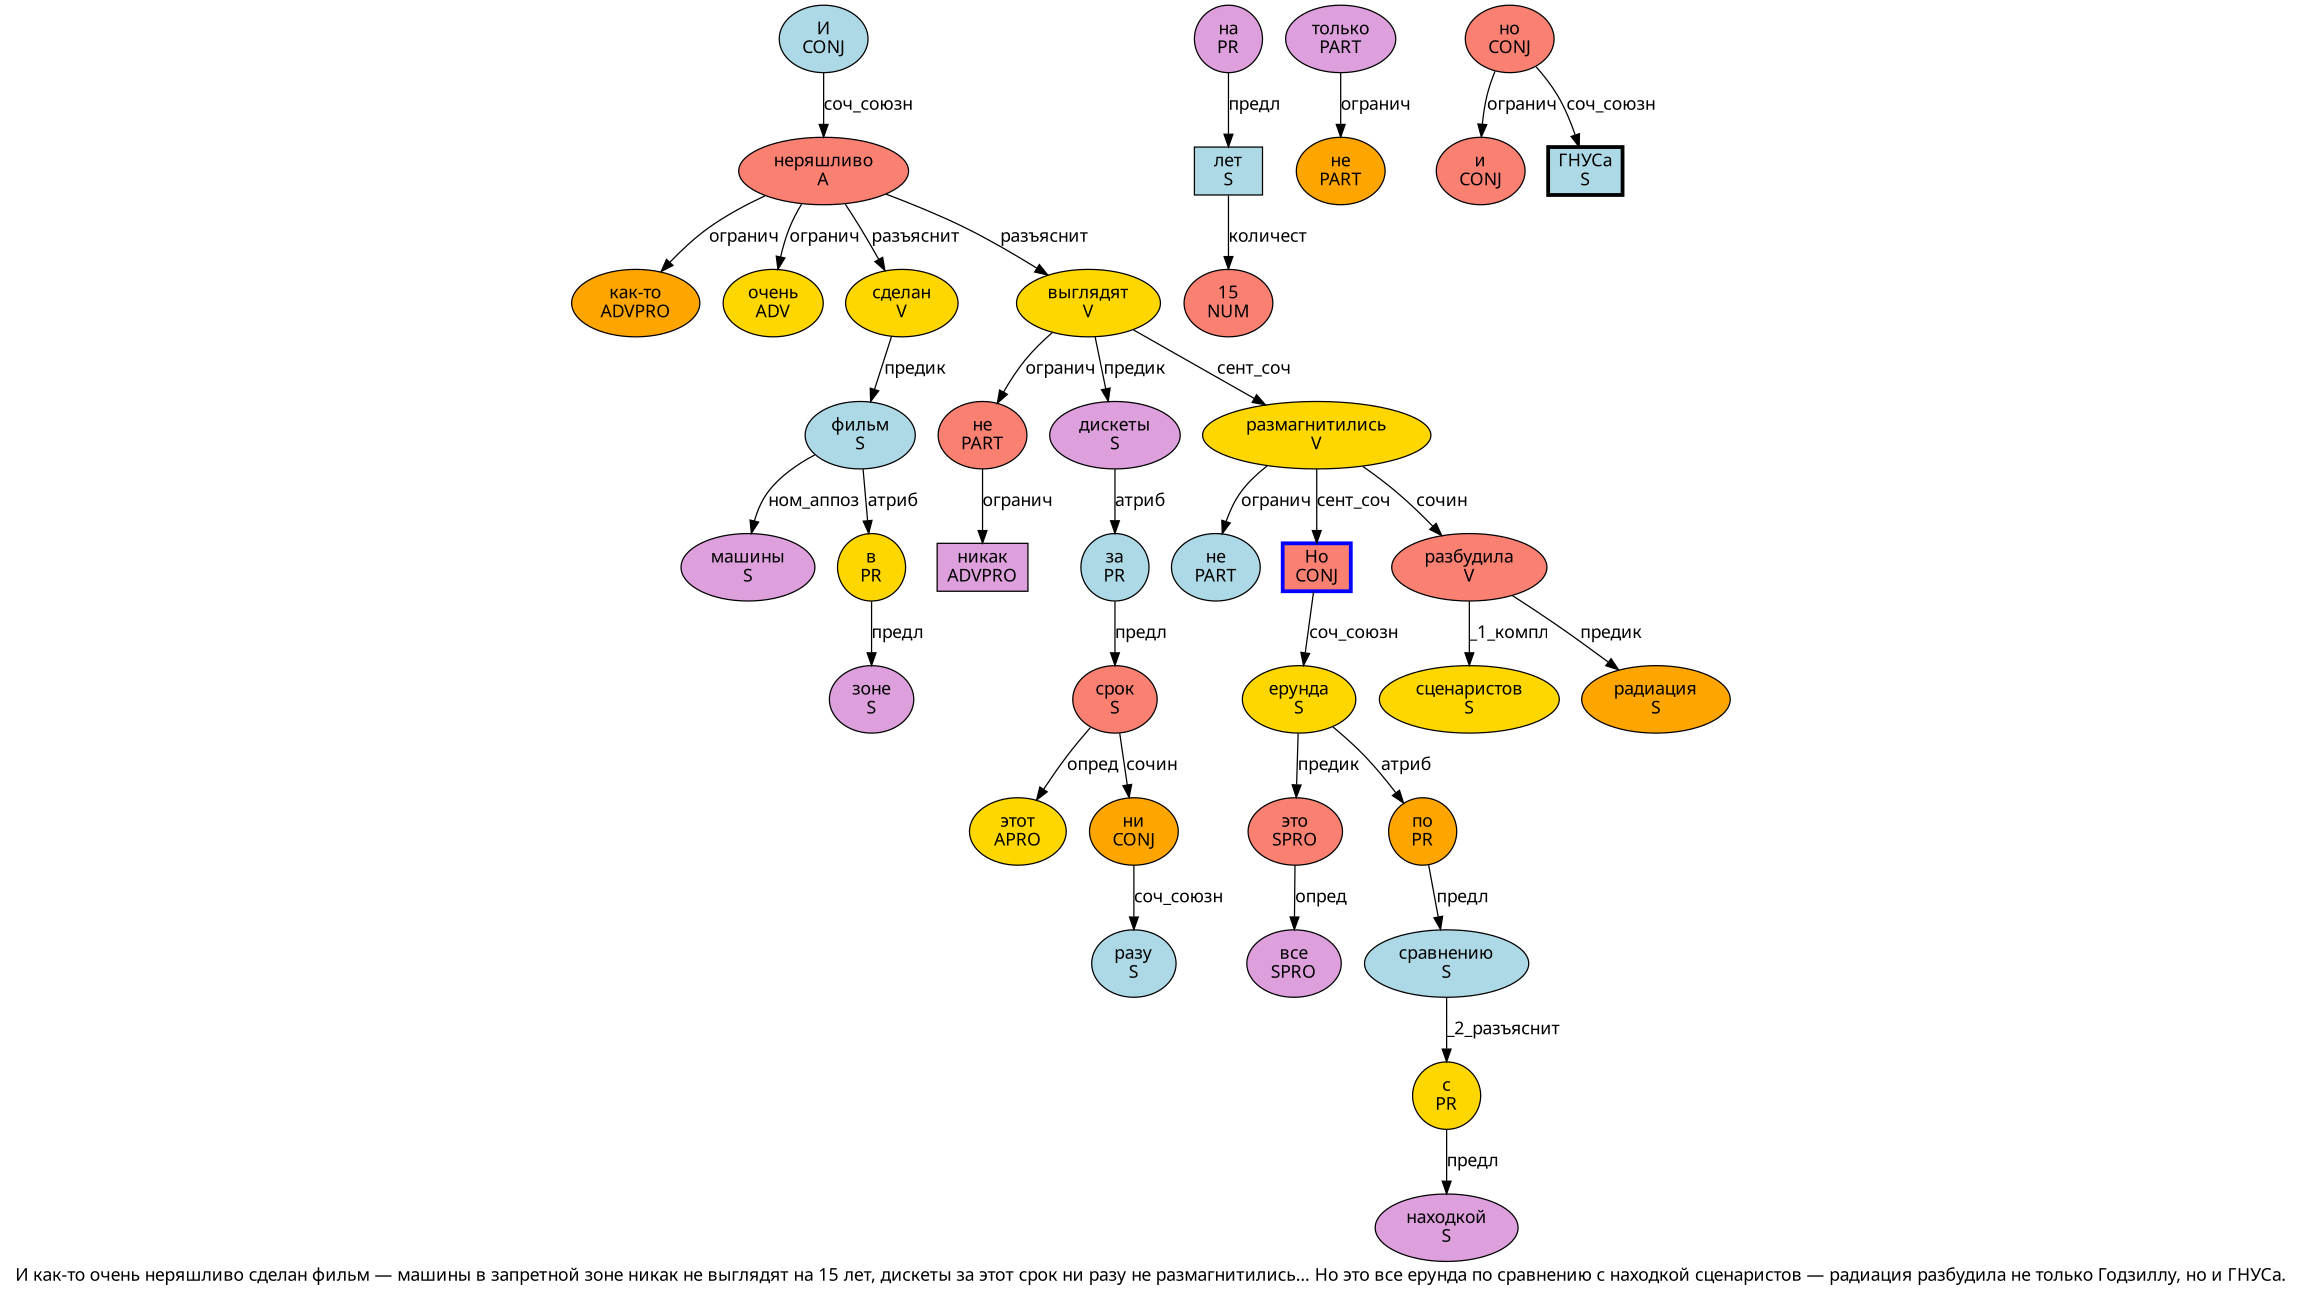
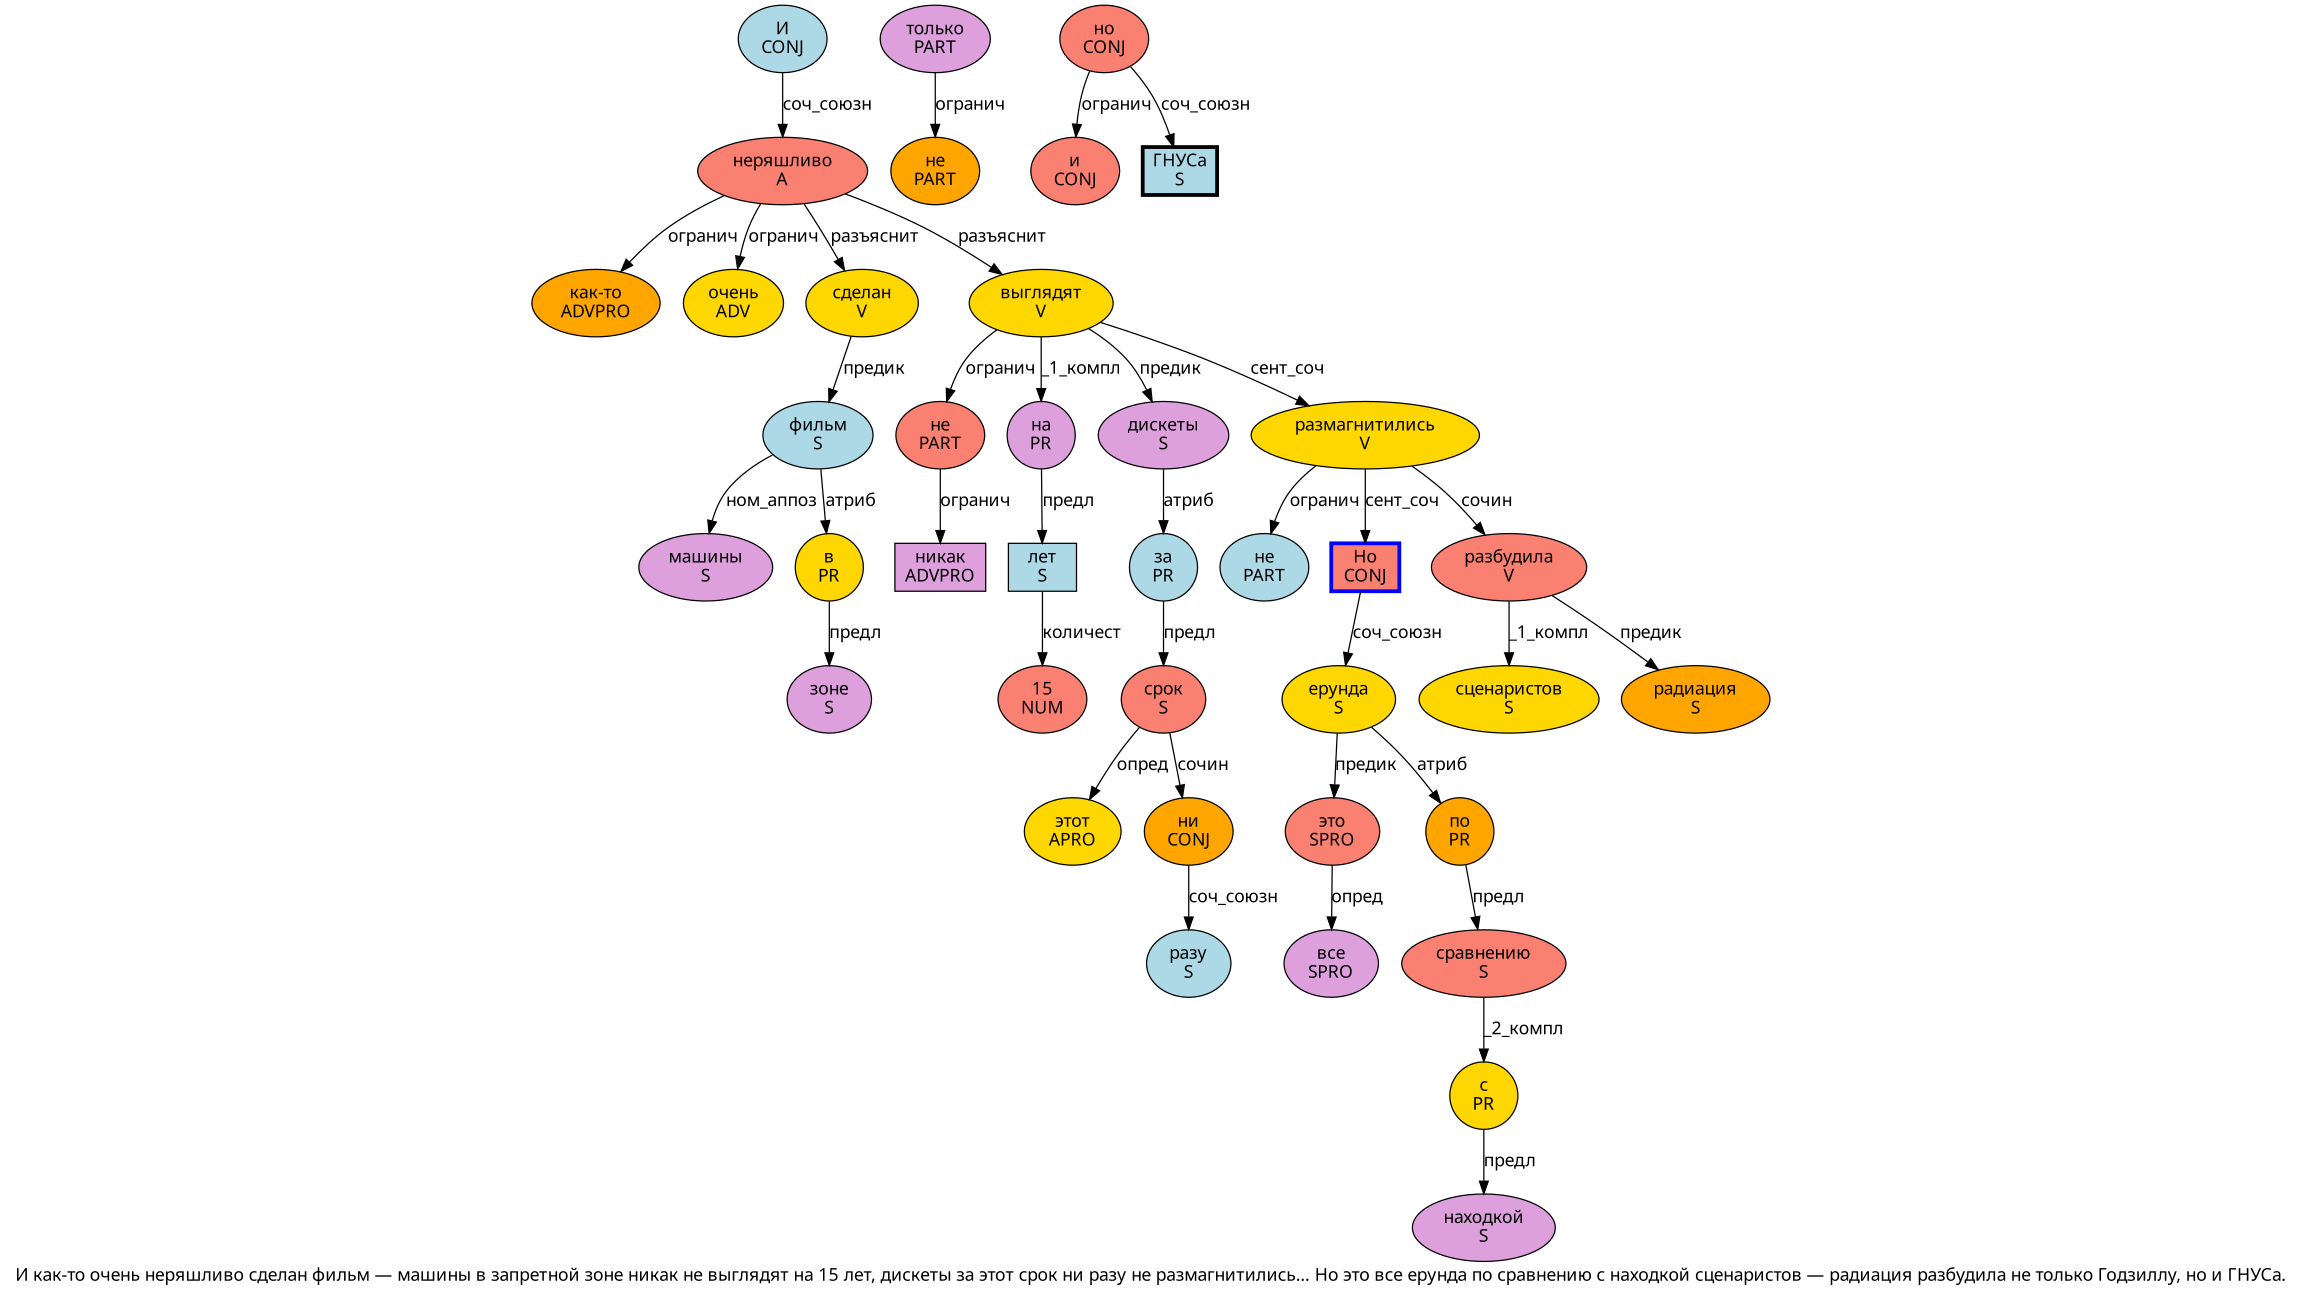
edge "выглядят V" -> "на PR": added, label "_1_компл"
node "сравнению S": fillcolor lightblue -> salmon
edge "сравнению S" -> "с PR": label "_2_разъяснит" -> "_2_компл"
